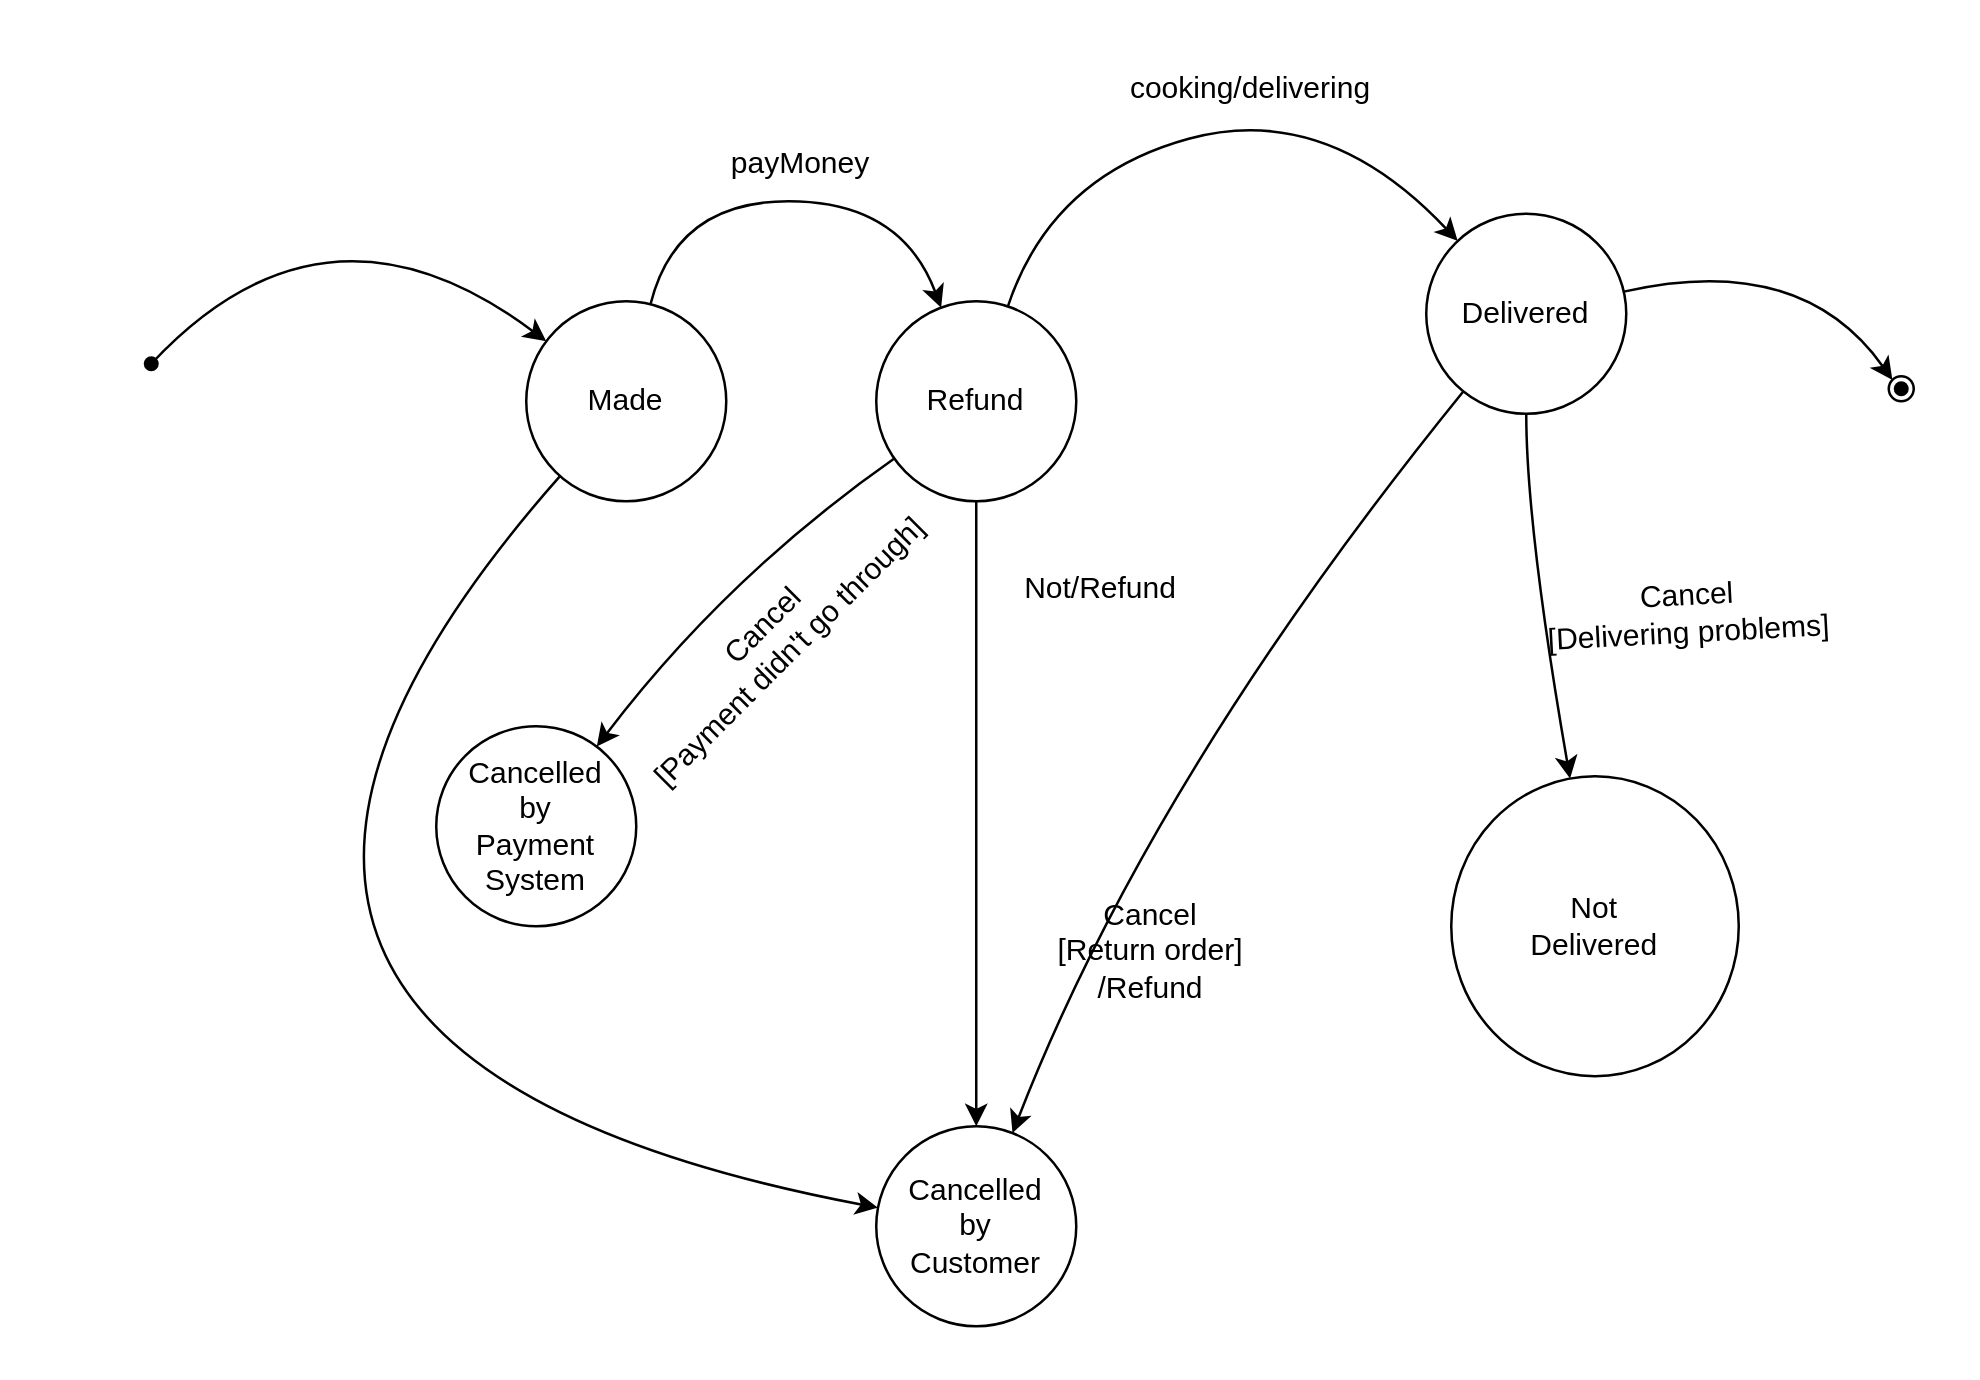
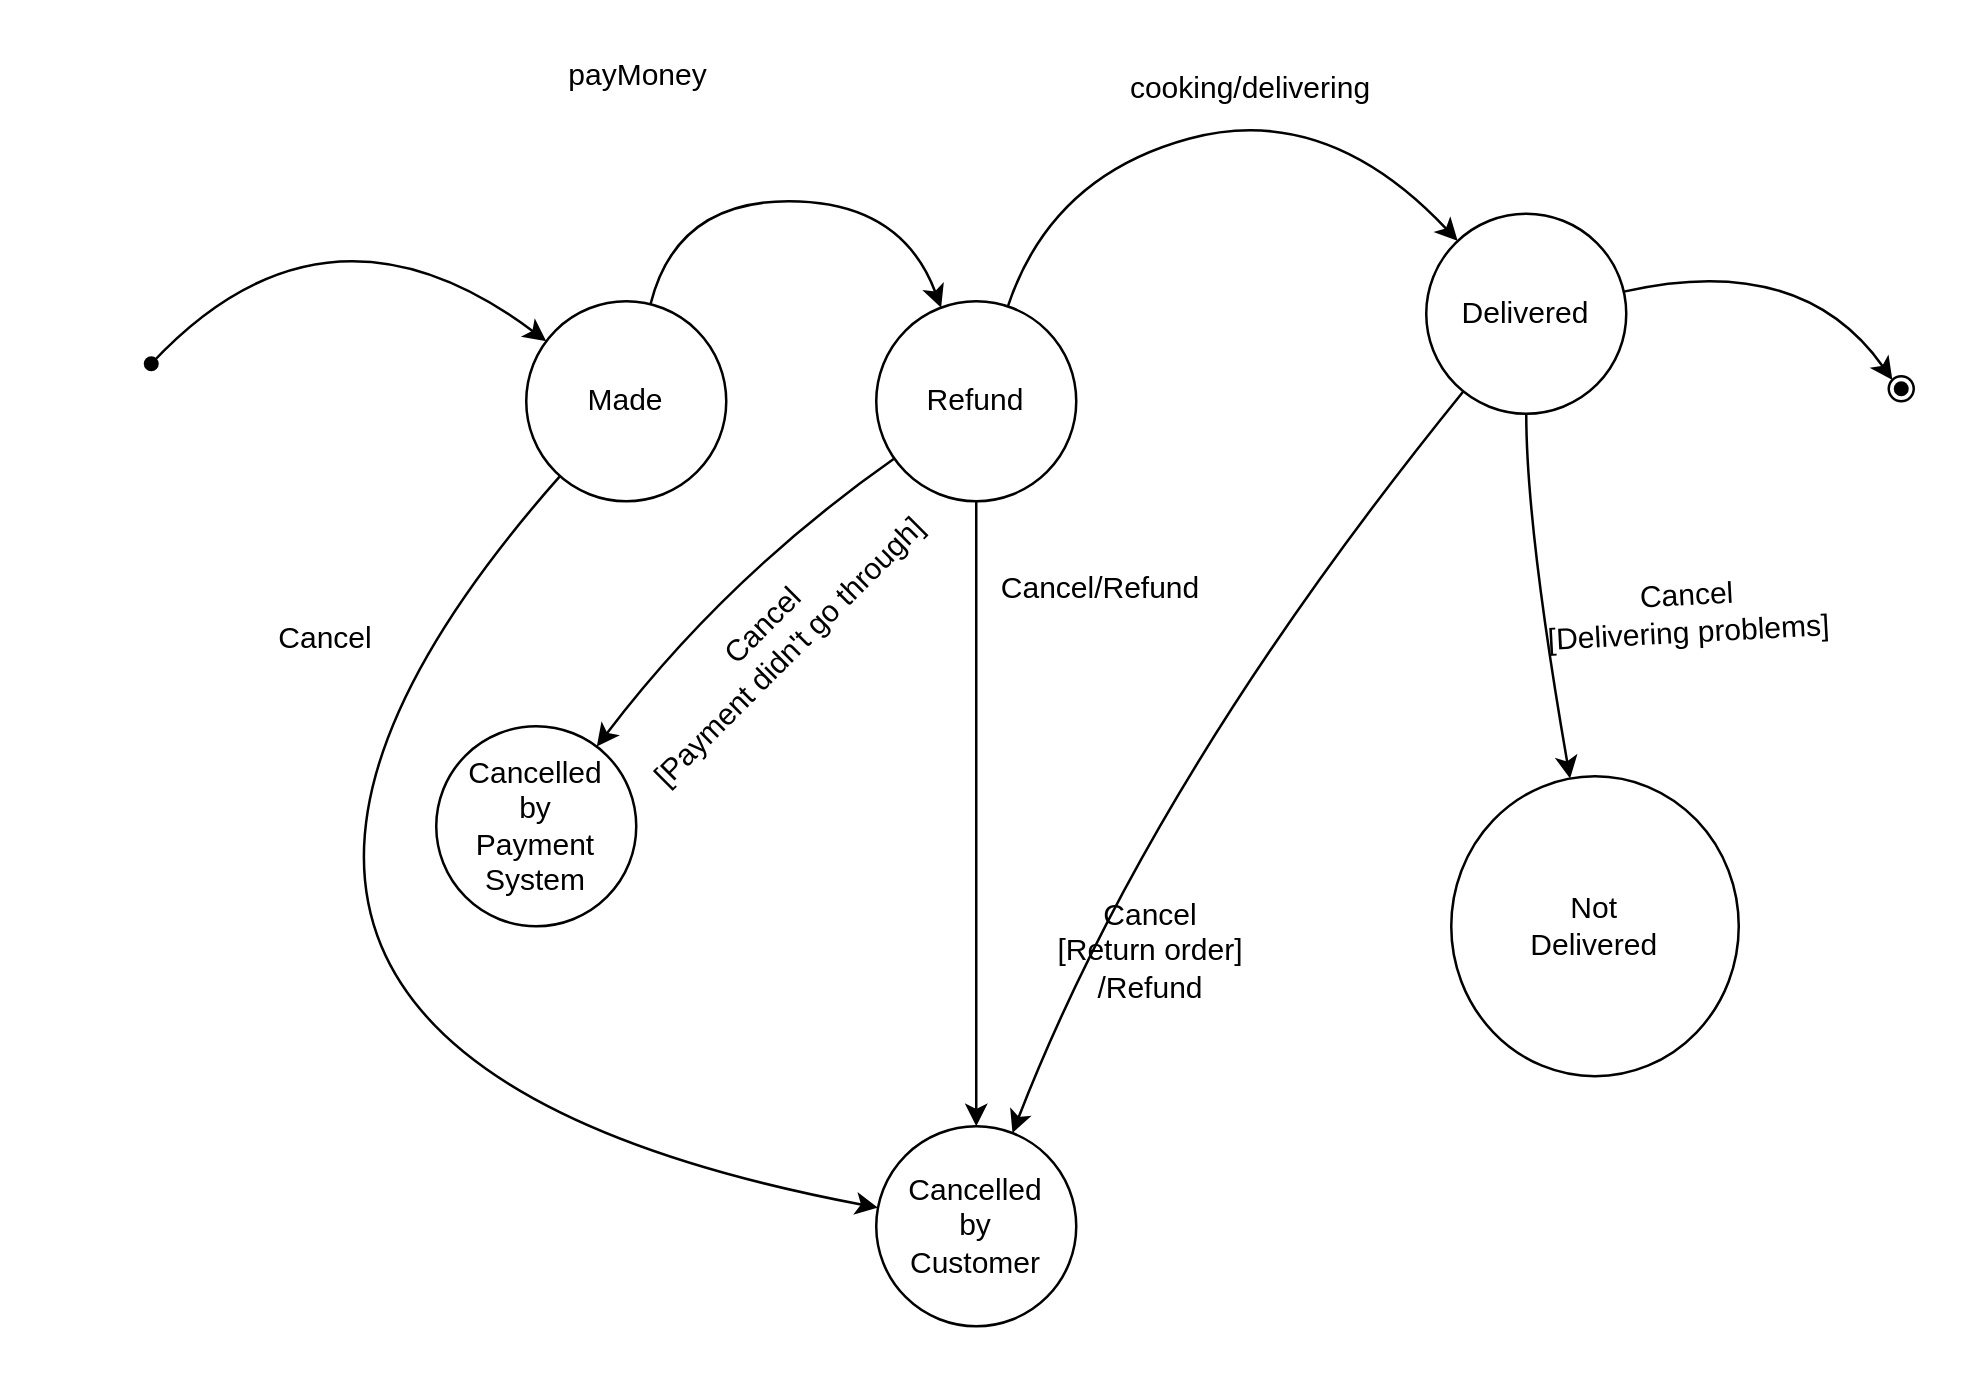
node "payMoney": moved (801, 164) -> (639, 76)
node "Not/Refund": label "Not/Refund" -> "Cancel/Refund"
node "Cancel": added
